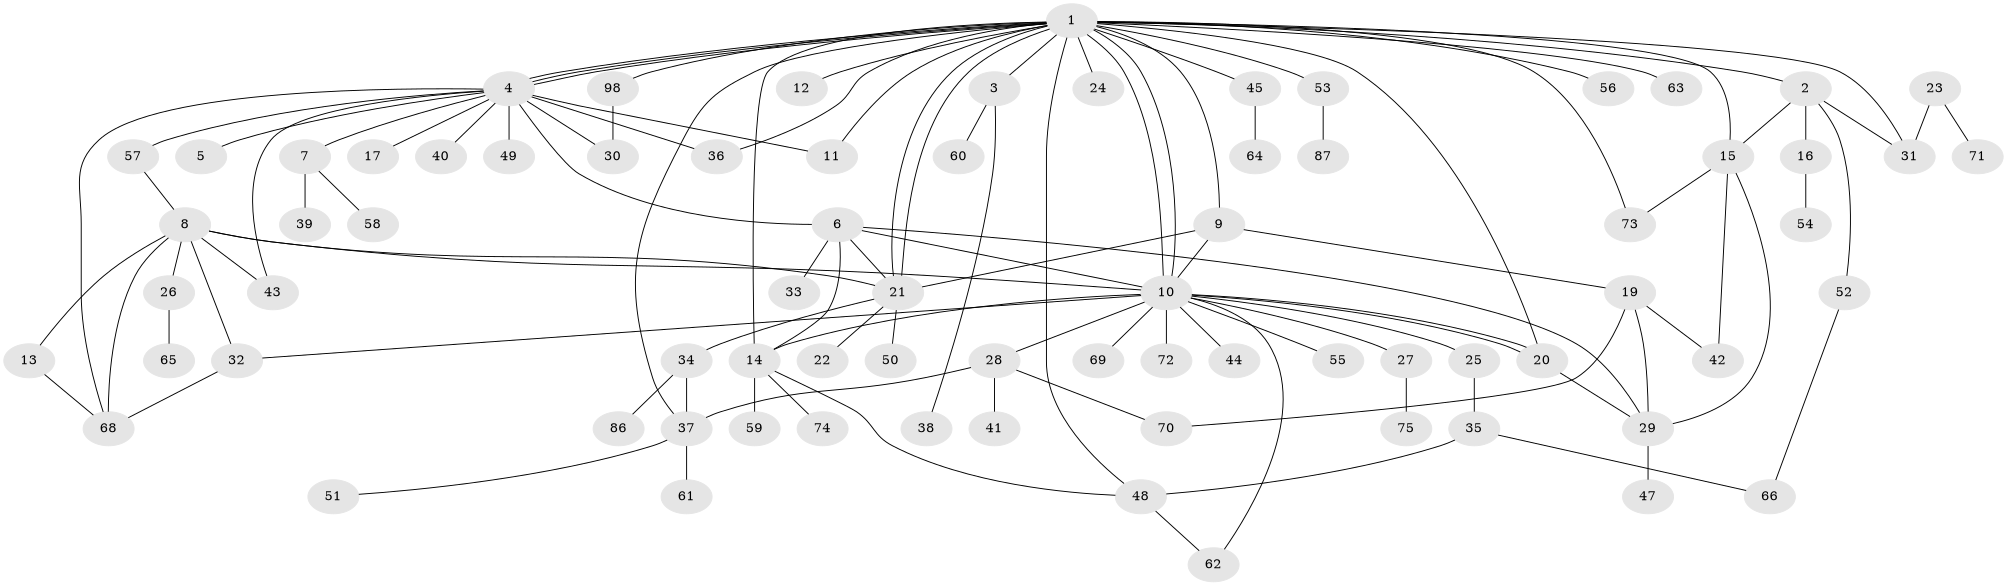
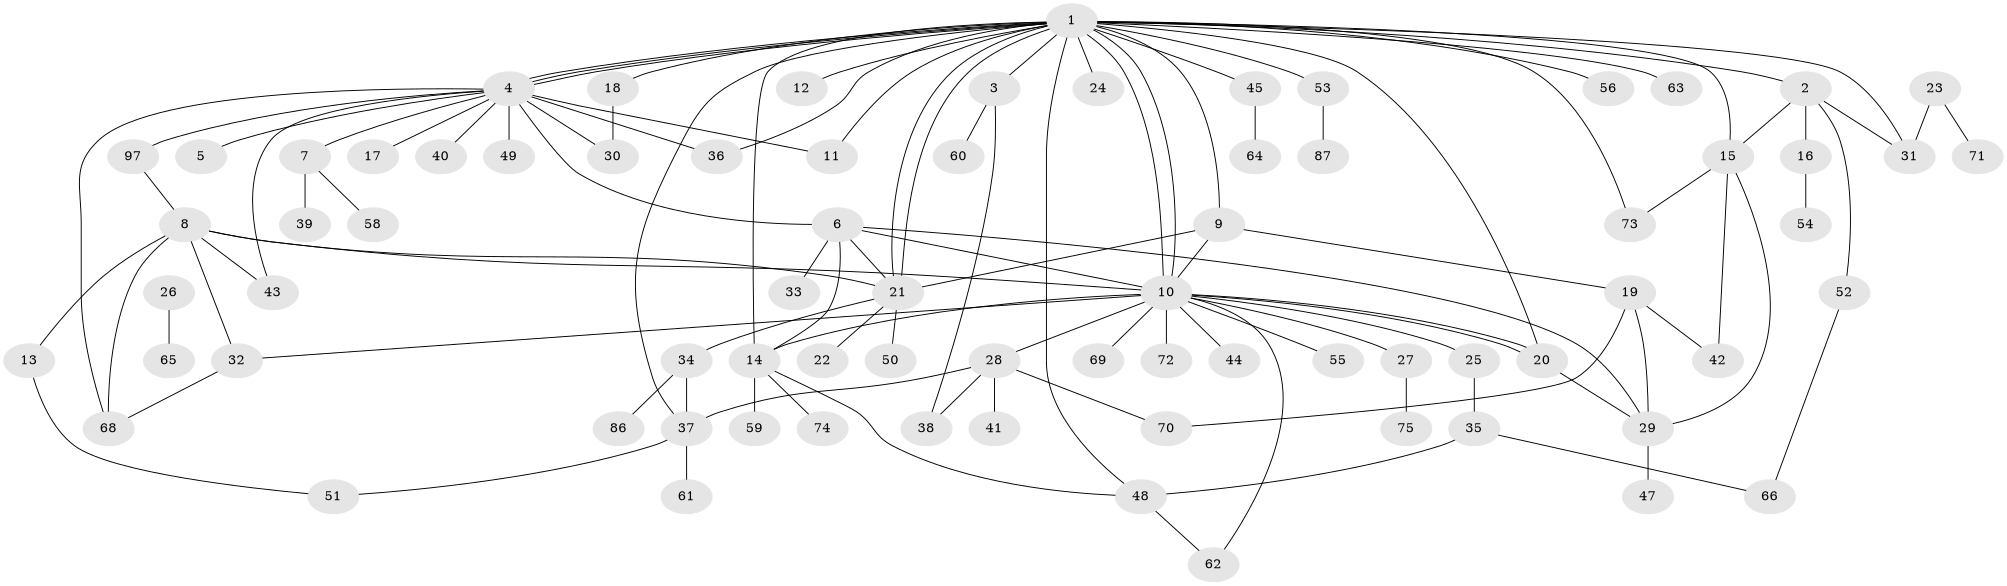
node "98": label "98" -> "18"
node "57": label "57" -> "97"
edge "8" -- "26": removed
edge "13" -- "68": now "13" -- "51"
edge "28" -- "38": added
